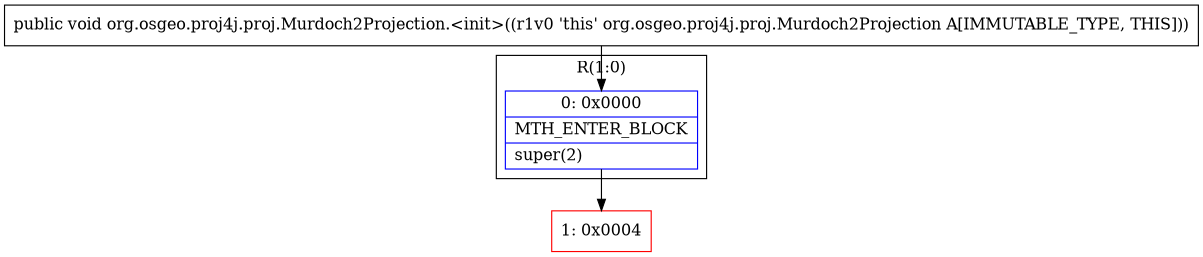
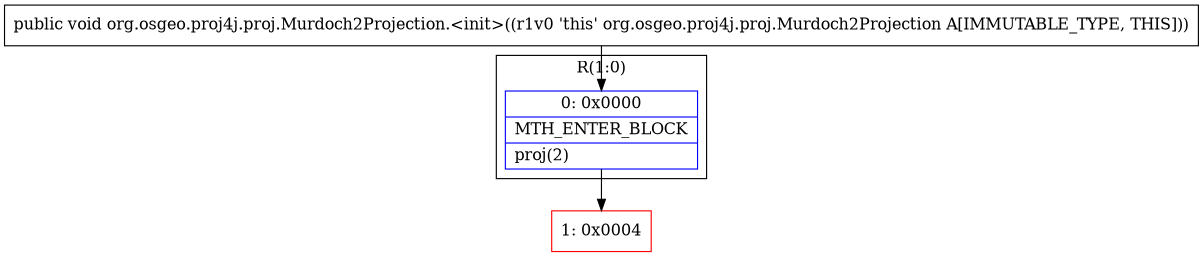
node "0: 0x0000": text "super(2)" -> "proj(2)"
